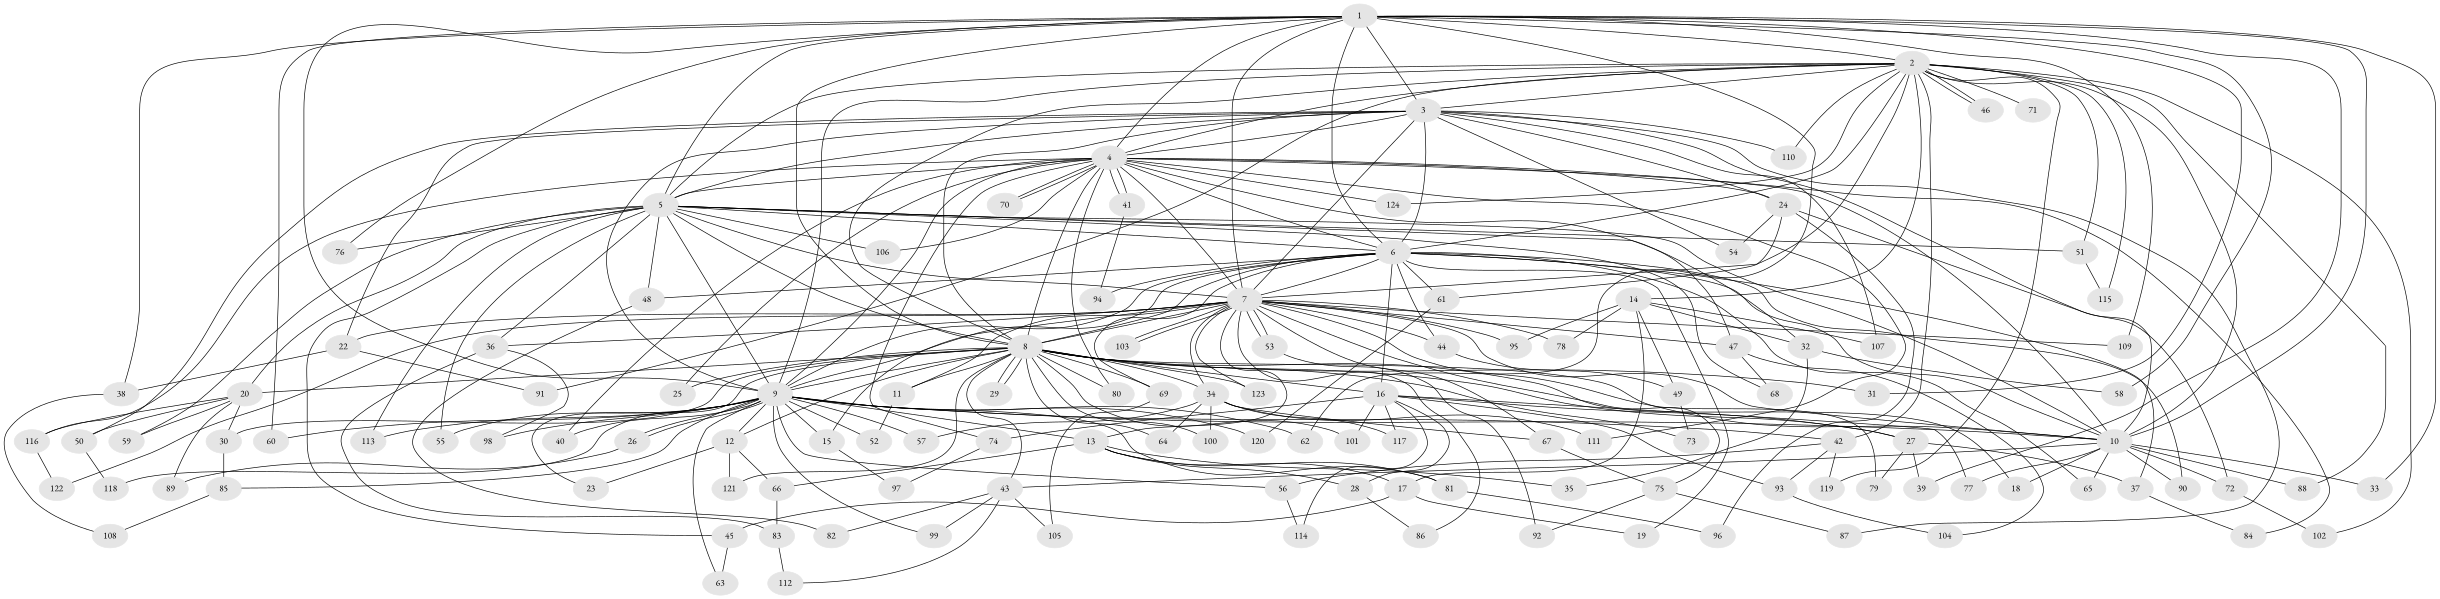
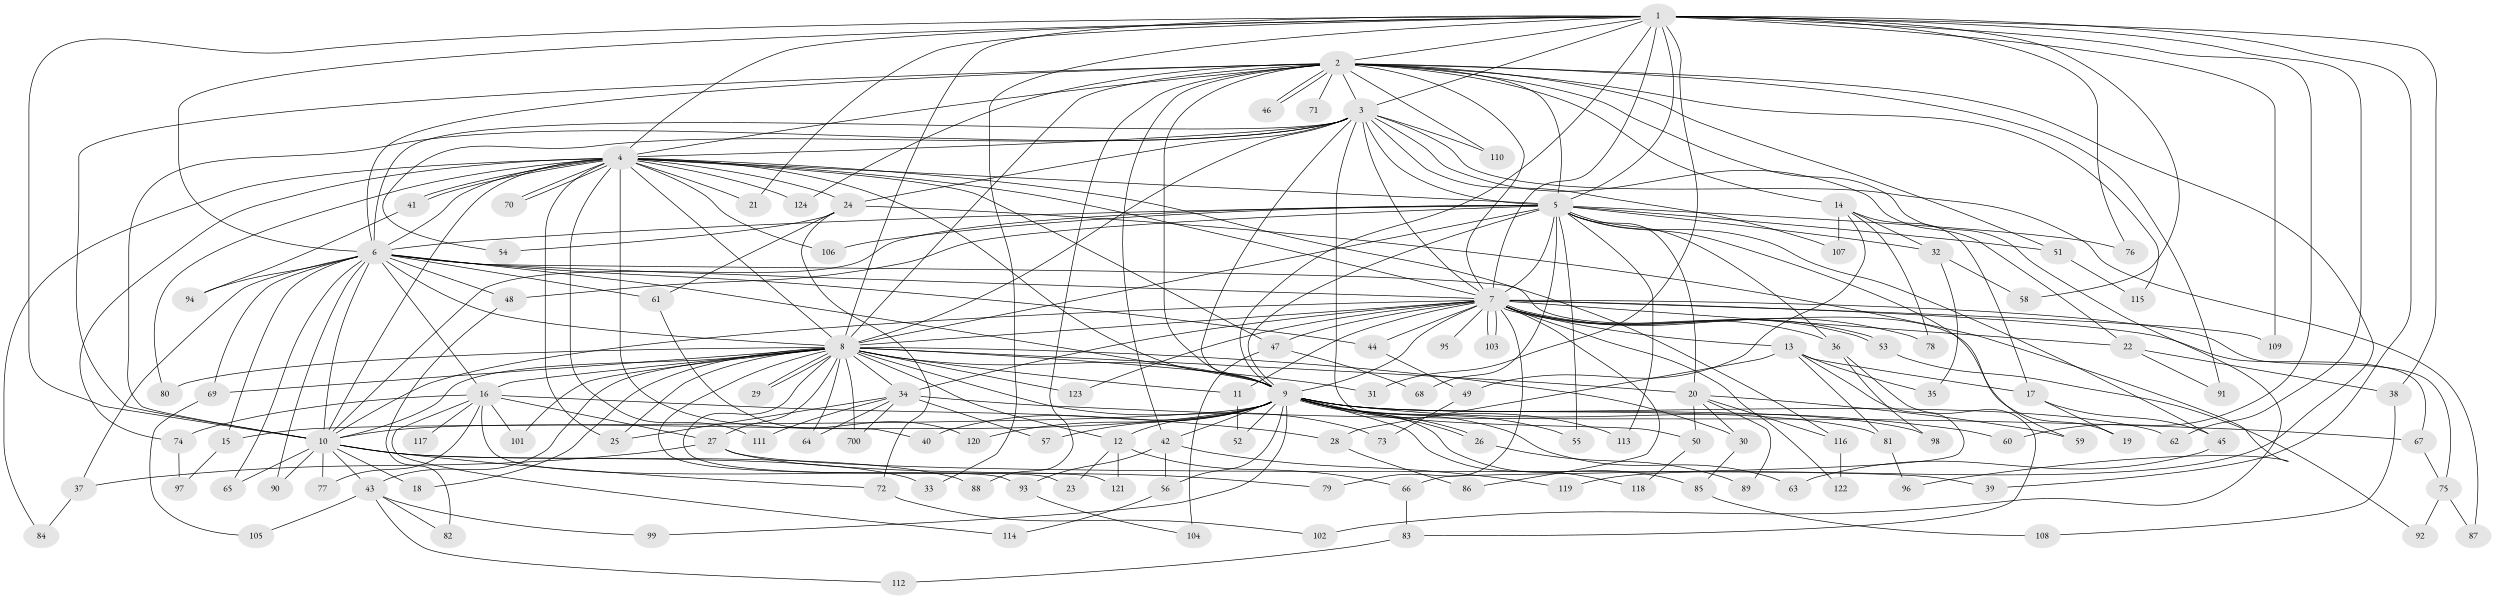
node "21": added
edge "14" -- "95": removed
edge "9" -- "13": removed
edge "34" -- "117": now "34" -- "25"
node "100": label "100" -> "700"
